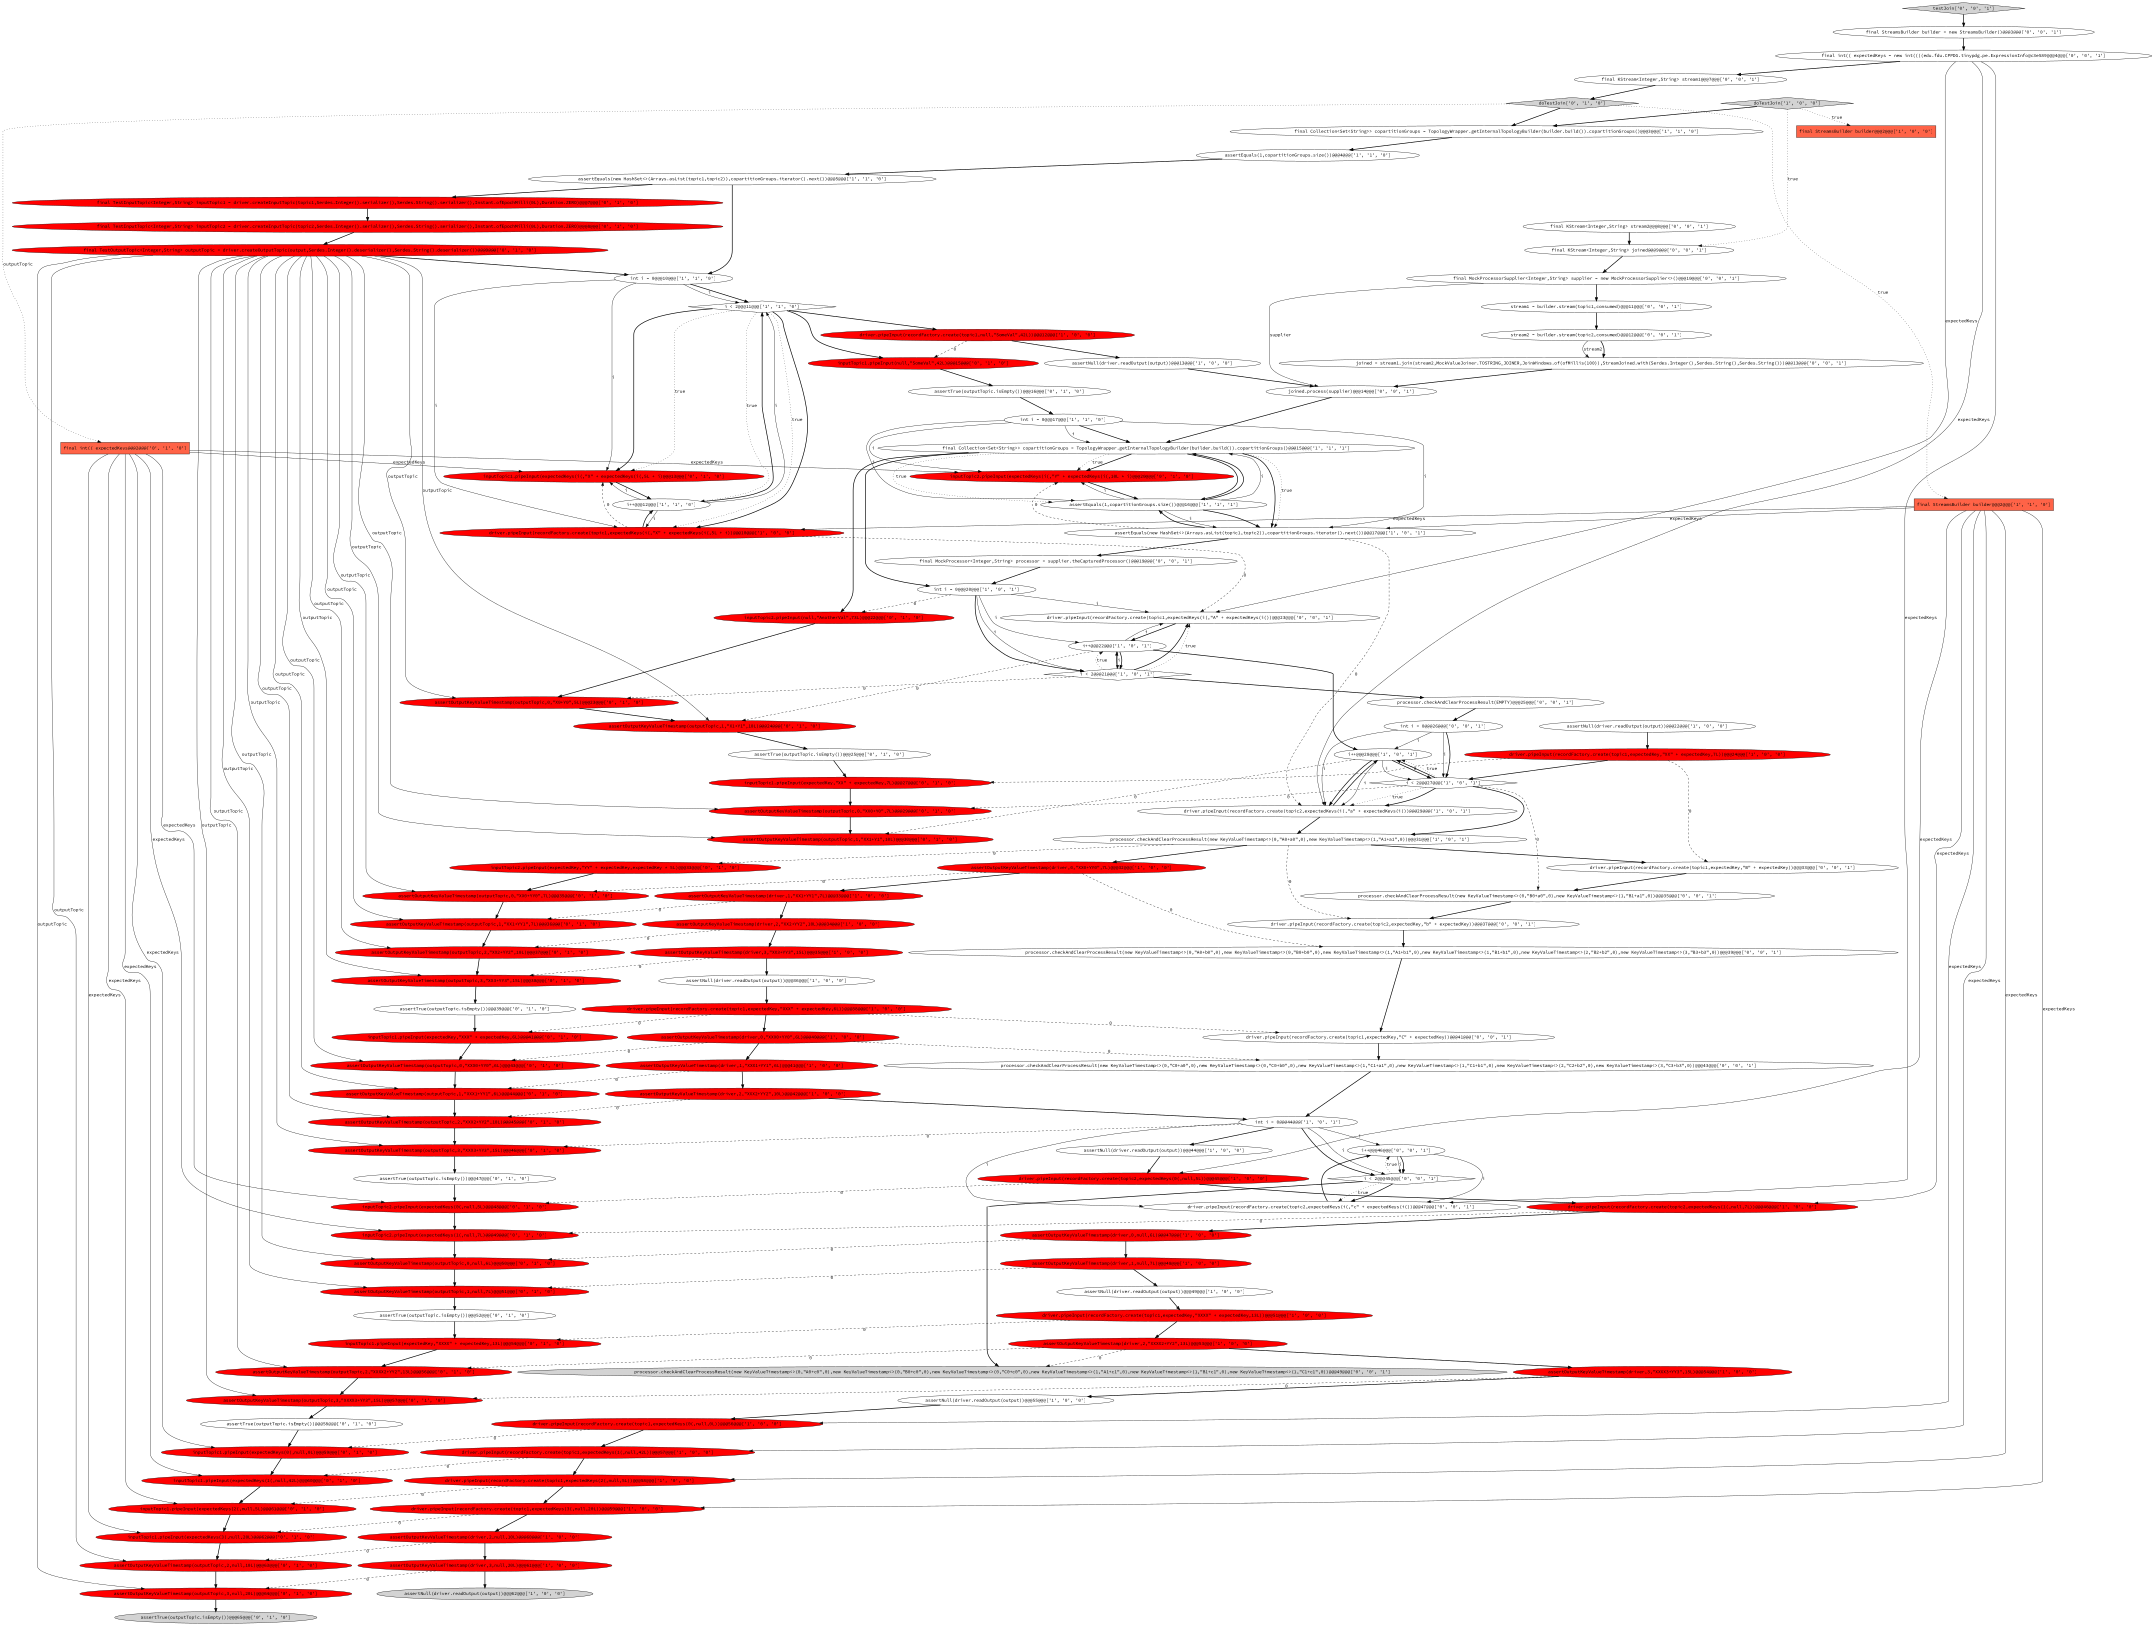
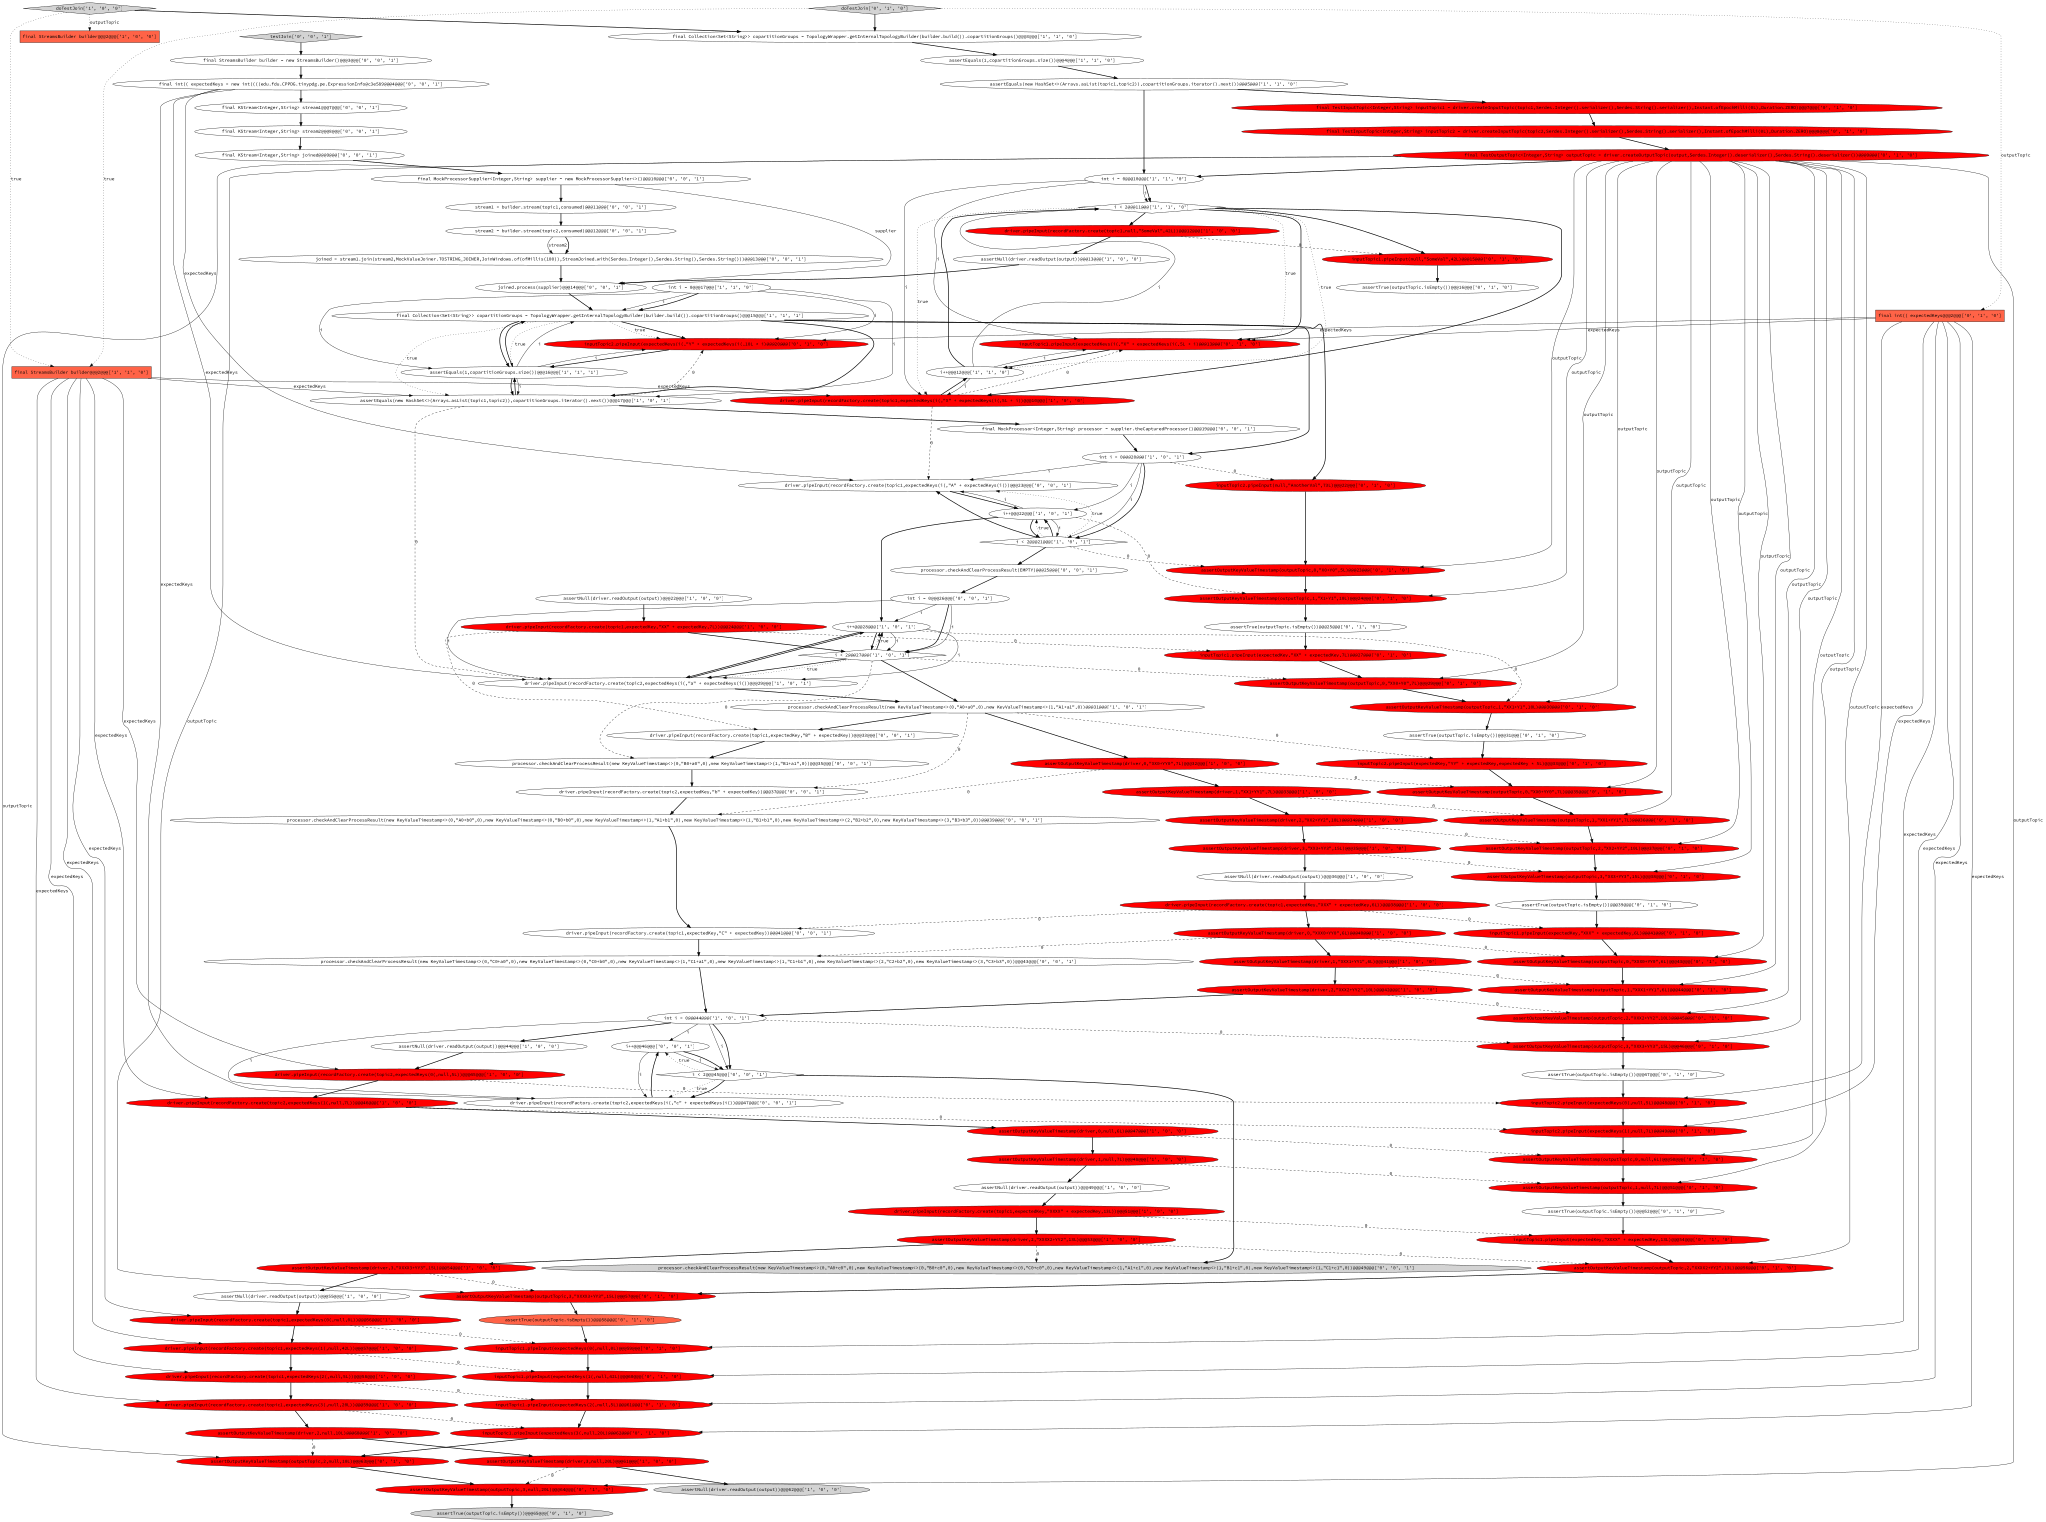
edge "final KStream<Integer,String> stream1@@@7@@@['0', '0', '1']" -> "doTestJoin['0', '1', '0']": now "final KStream<Integer,String> stream1@@@7@@@['0', '0', '1']" -> "final KStream<Integer,String> stream2@@@8@@@['0', '0', '1']"
edge "doTestJoin['1', '0', '0']" -> "final StreamsBuilder builder@@@2@@@['1', '0', '0']": label "true" -> "outputTopic"
edge "doTestJoin['1', '0', '0']" -> "final KStream<Integer,String> joined@@@9@@@['0', '0', '1']": now "doTestJoin['1', '0', '0']" -> "final StreamsBuilder builder@@@2@@@['1', '1', '0']"
edge "assertTrue(outputTopic.isEmpty())@@@16@@@['0', '1', '0']" -> "int i = 0@@@17@@@['1', '1', '0']": removed
node "assertTrue(outputTopic.isEmpty())@@@31@@@['0', '1', '0']": added
node "assertTrue(outputTopic.isEmpty())@@@58@@@['0', '1', '0']": fillcolor white -> tomato
